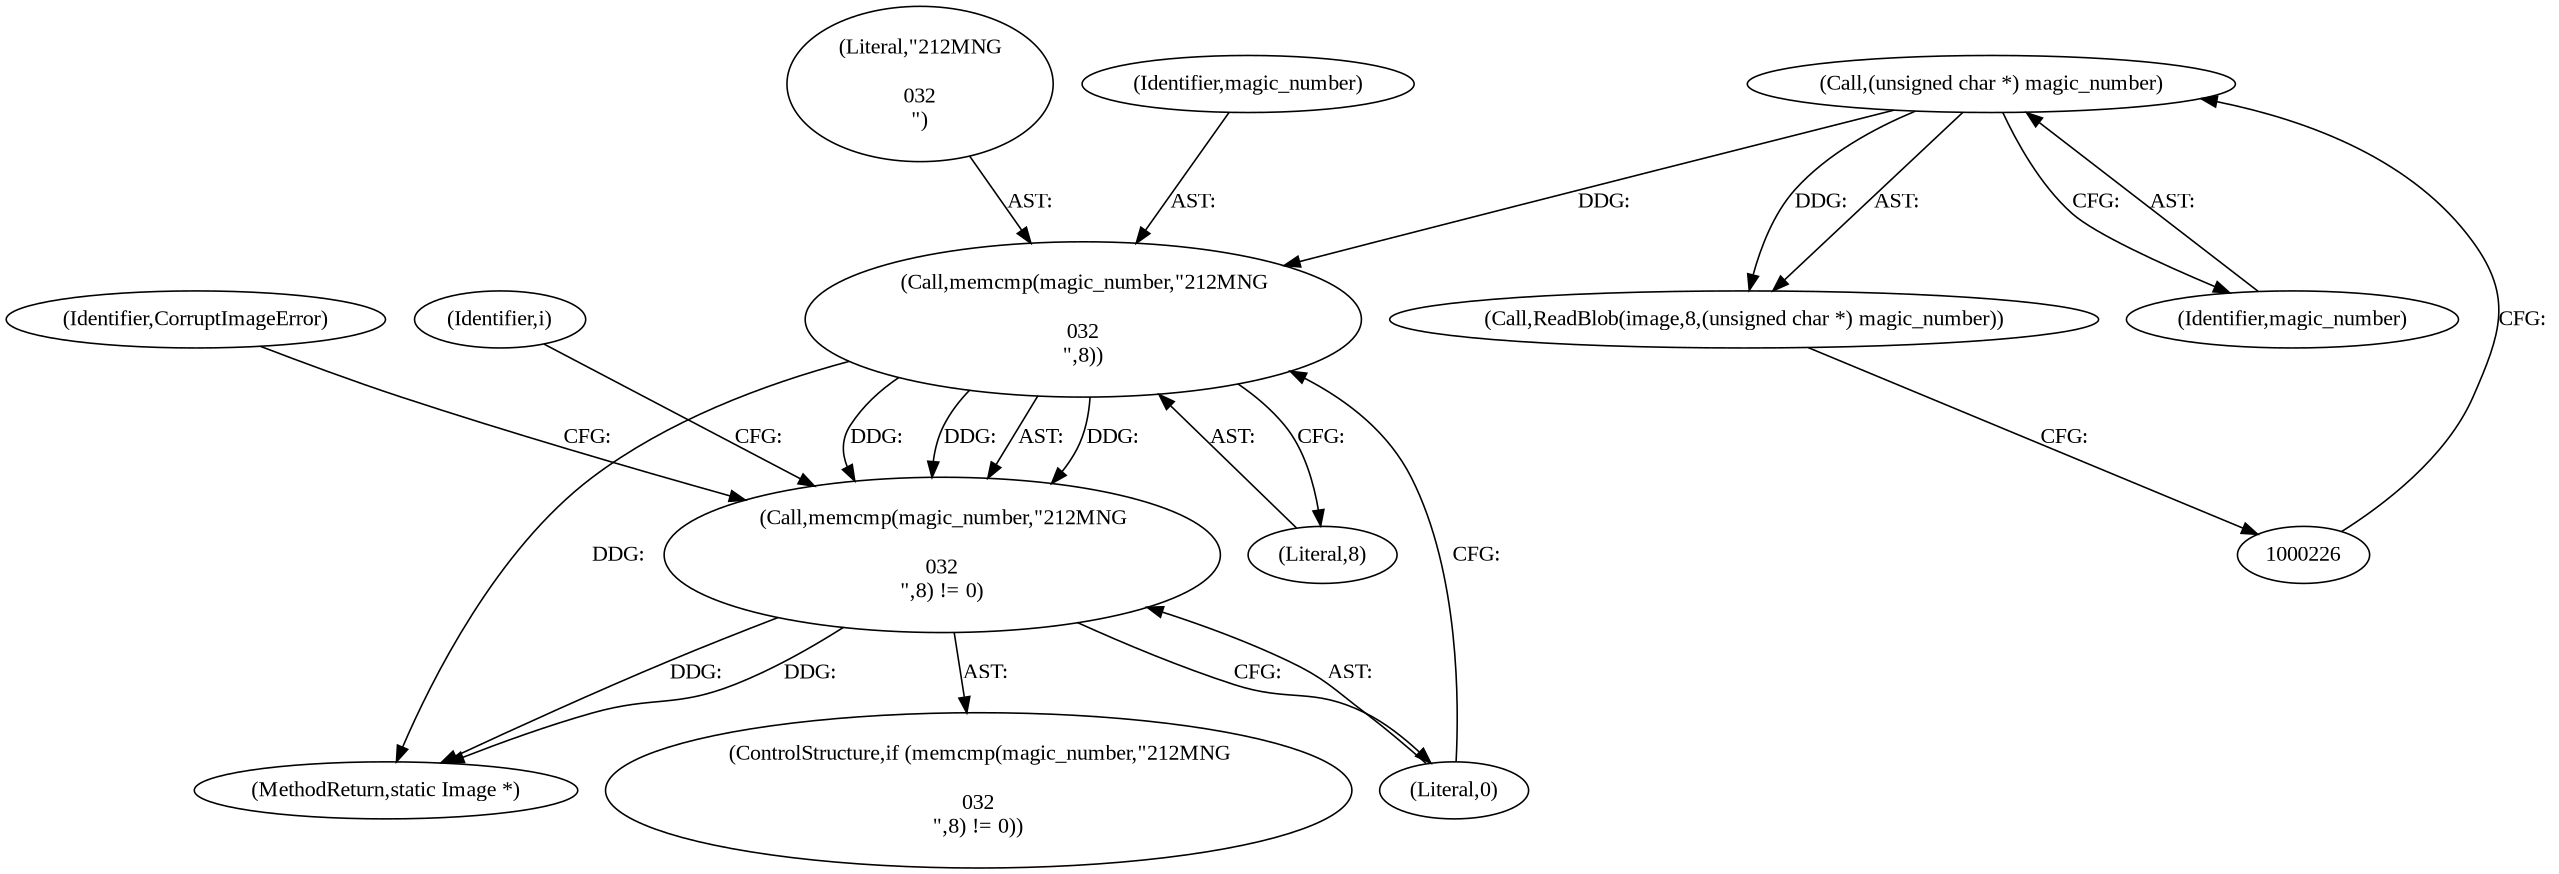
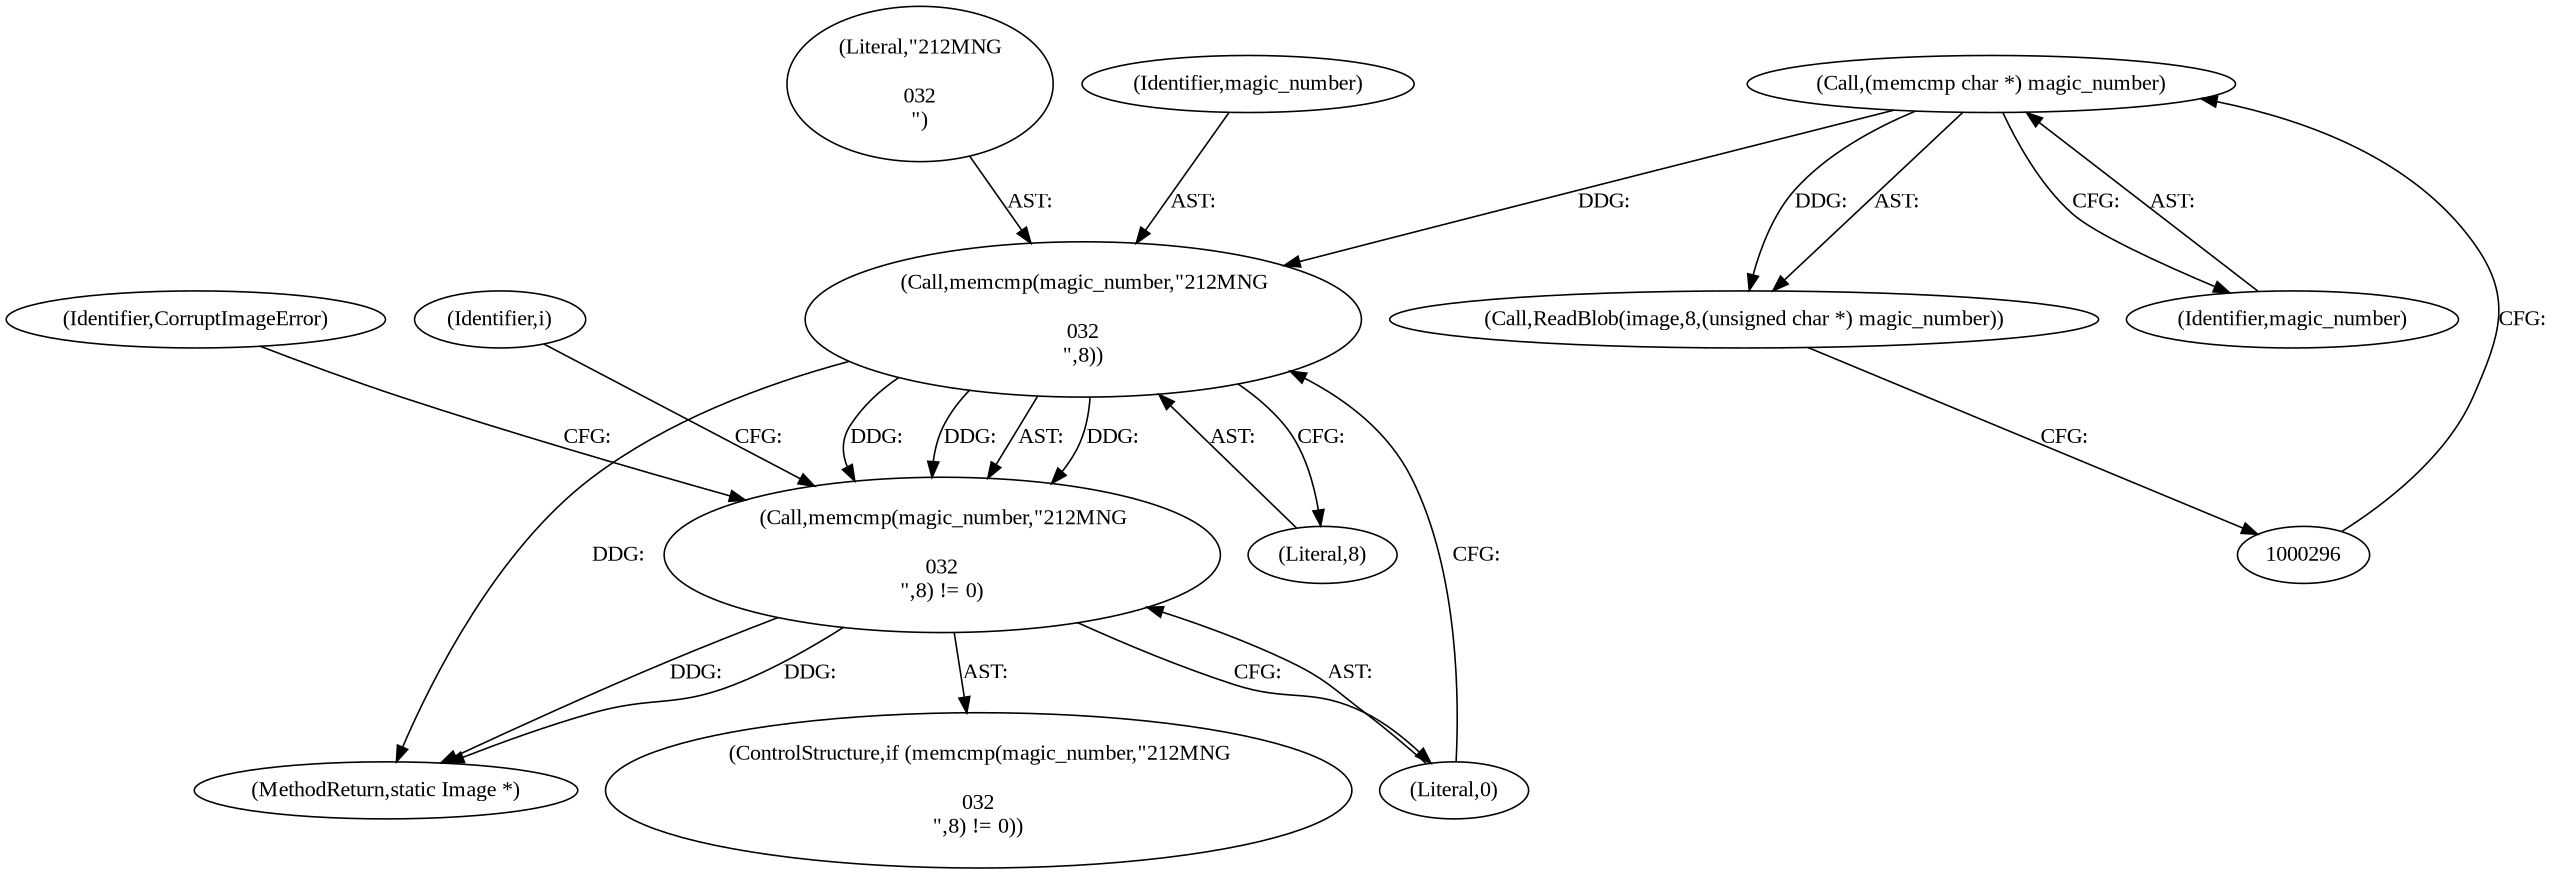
node "(Call,(unsigned char *) magic_number)": label "(Call,(unsigned char *) magic_number)" -> "(Call,(memcmp char *) magic_number)"
node "1000226": label "1000226" -> "1000296"
